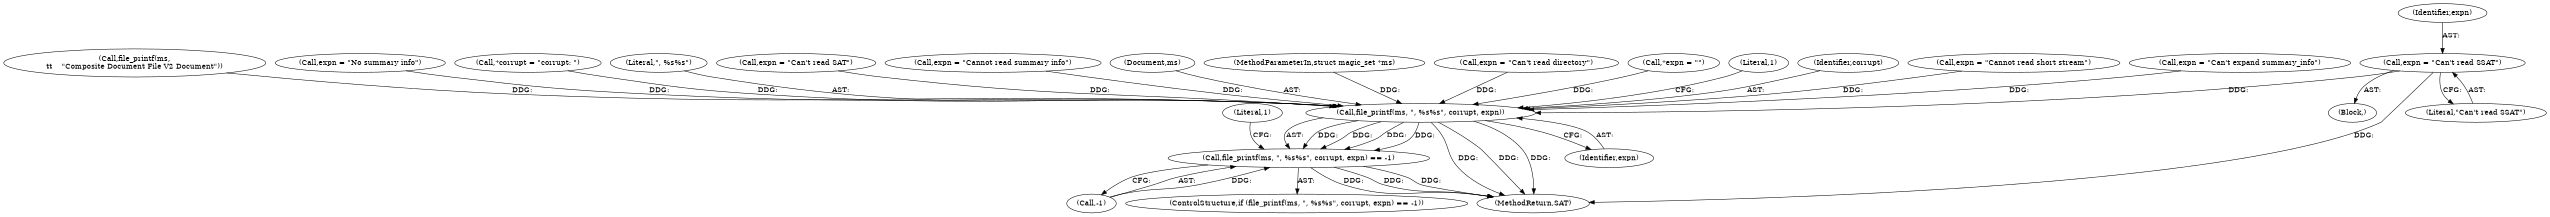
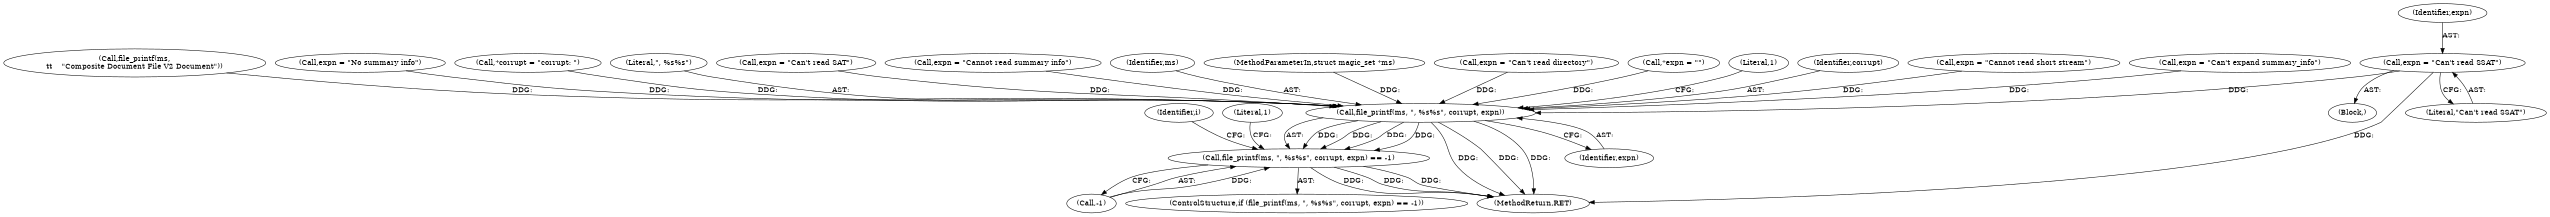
node "(Document,ms)": label "(Document,ms)" -> "(Identifier,ms)"
node "(Identifier,i)": added
node "(MethodReturn,SAT)": label "(MethodReturn,SAT)" -> "(MethodReturn,RET)"
